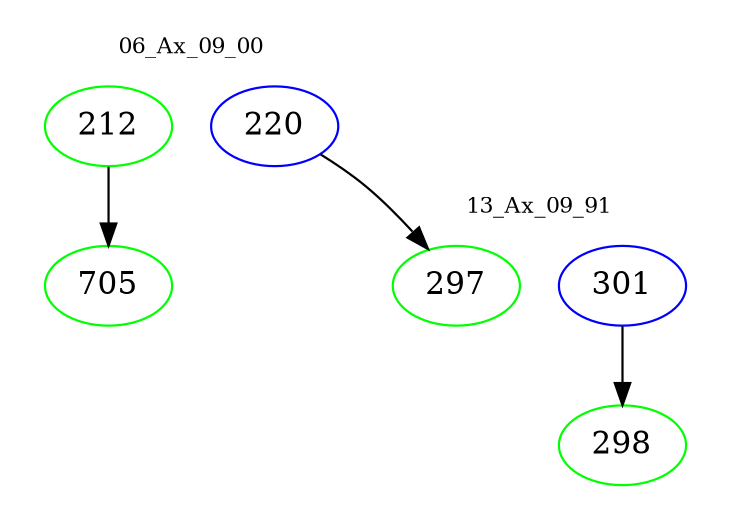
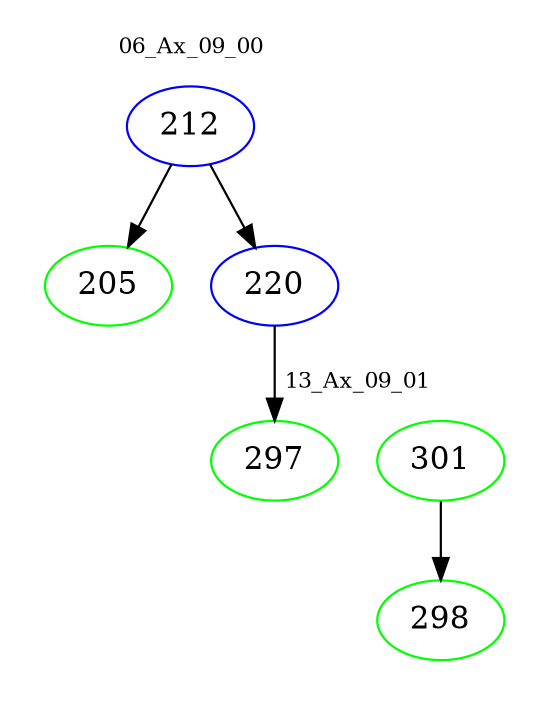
node "212": color green -> blue
edge "212" -> "220": added
cluster "13_Ax_09_91": label "13_Ax_09_91" -> "13_Ax_09_01"
node "705": label "705" -> "205"
node "301": color blue -> green
